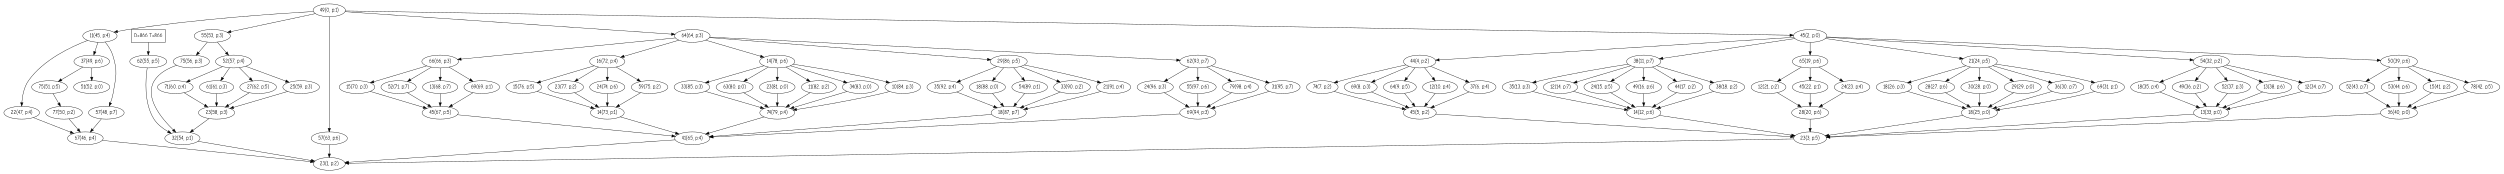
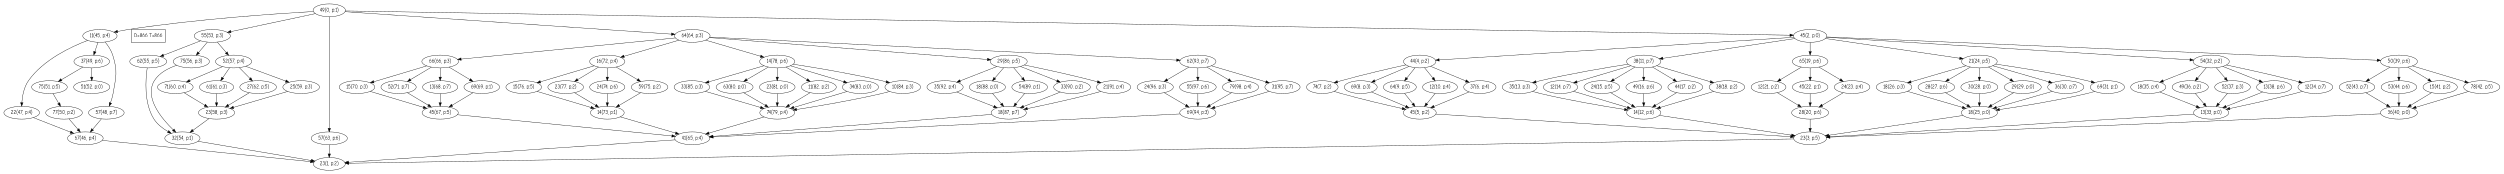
edge "D=866 T=866" -> "62(55, p:5)": now "55(53, p:3)" -> "62(55, p:5)"
